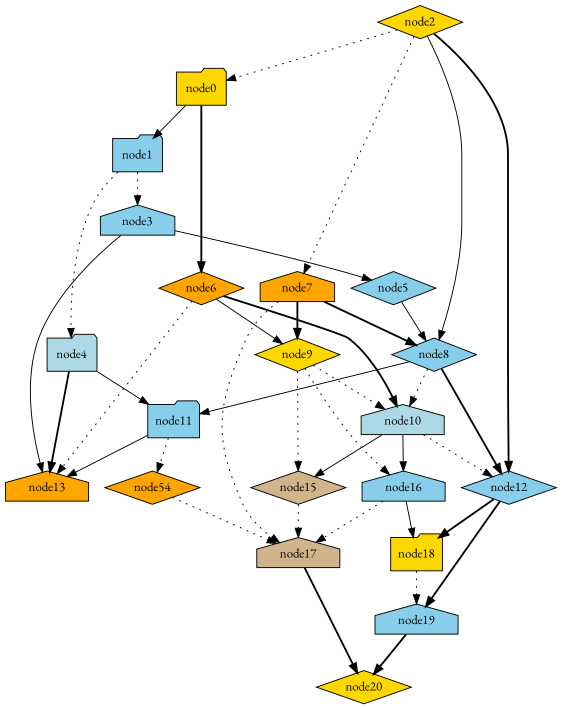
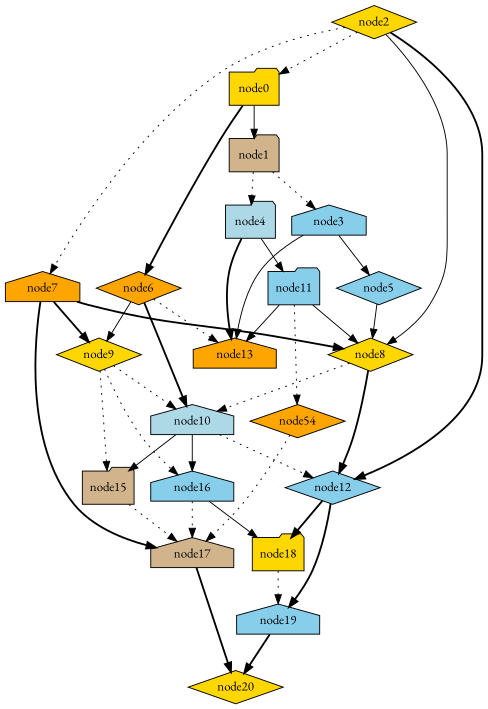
node "node1": fillcolor skyblue -> tan
node "node8": fillcolor skyblue -> gold
edge "node8" -> "node11": reversed
edge "node7" -> "node17": style dotted -> bold
node "node15": shape diamond -> folder
